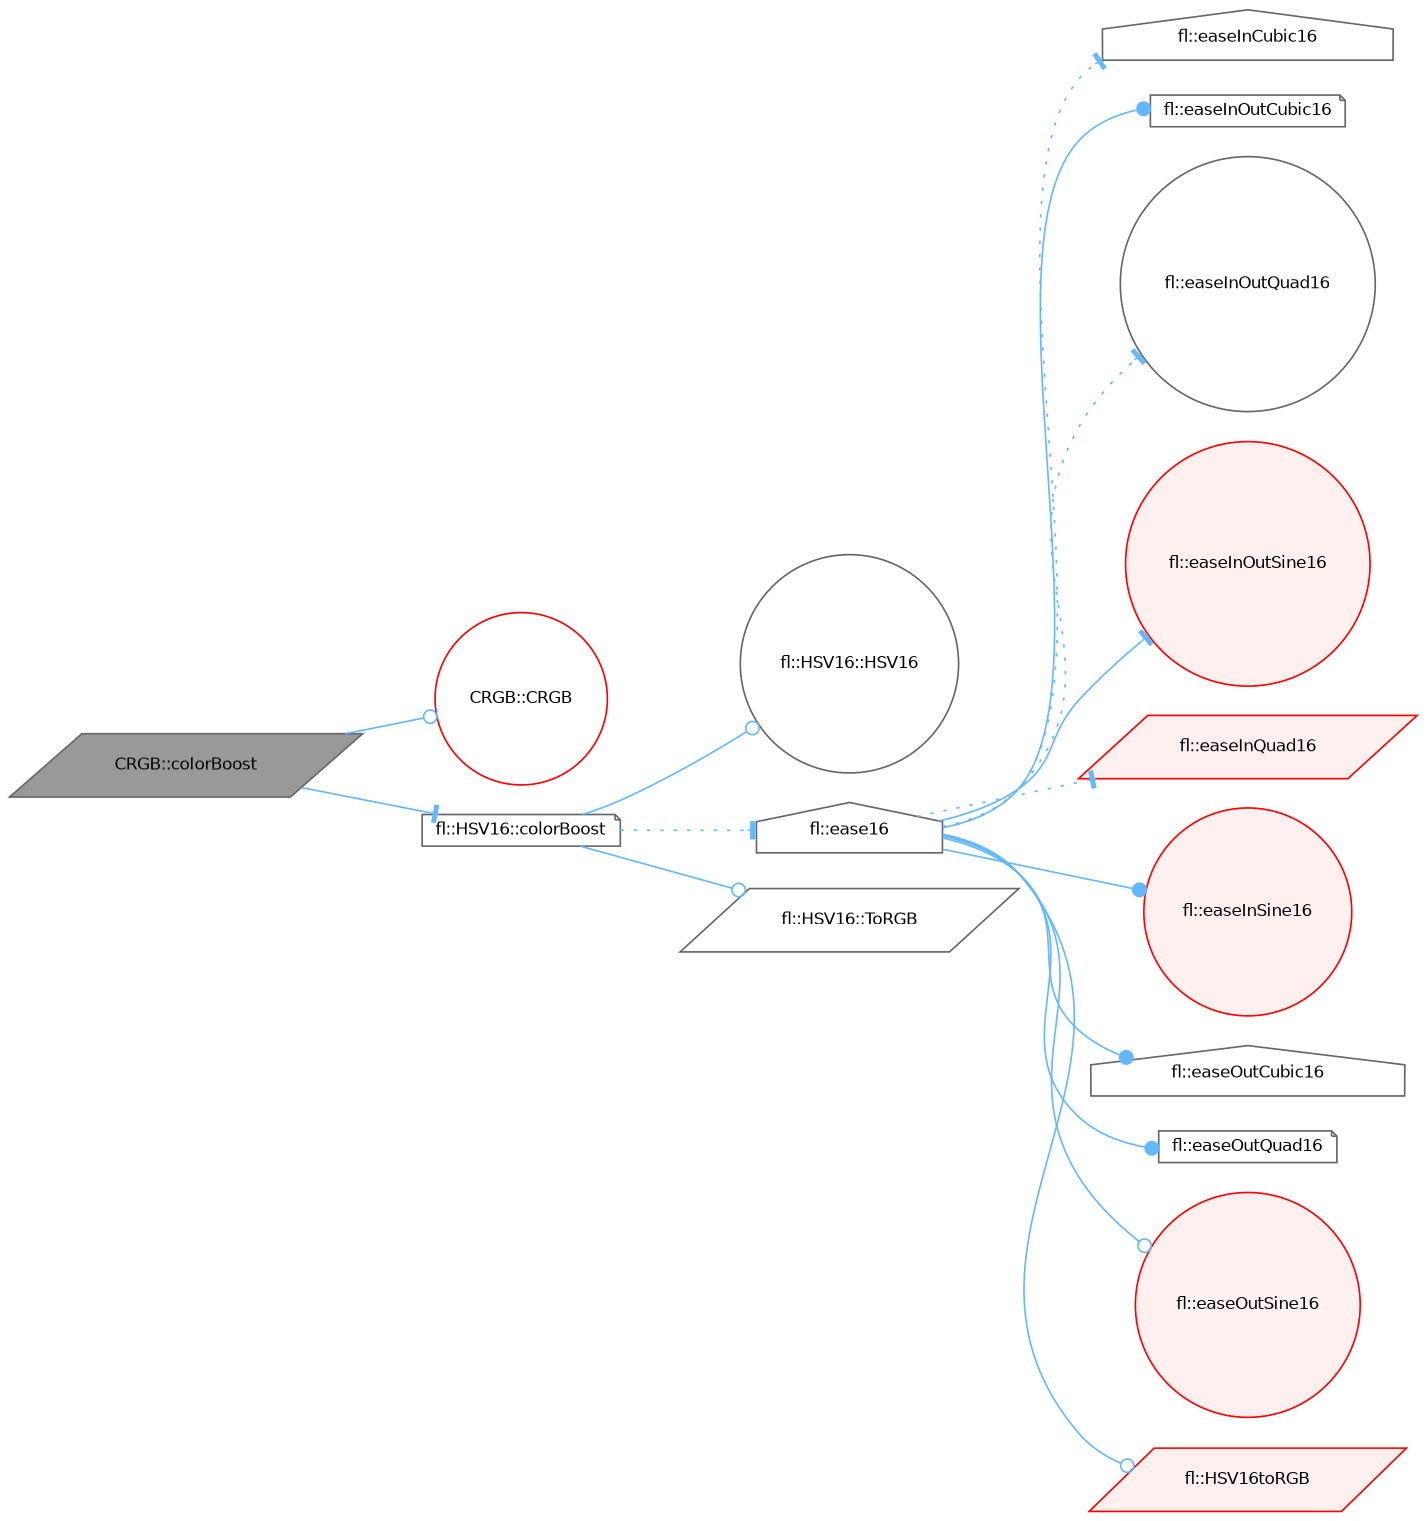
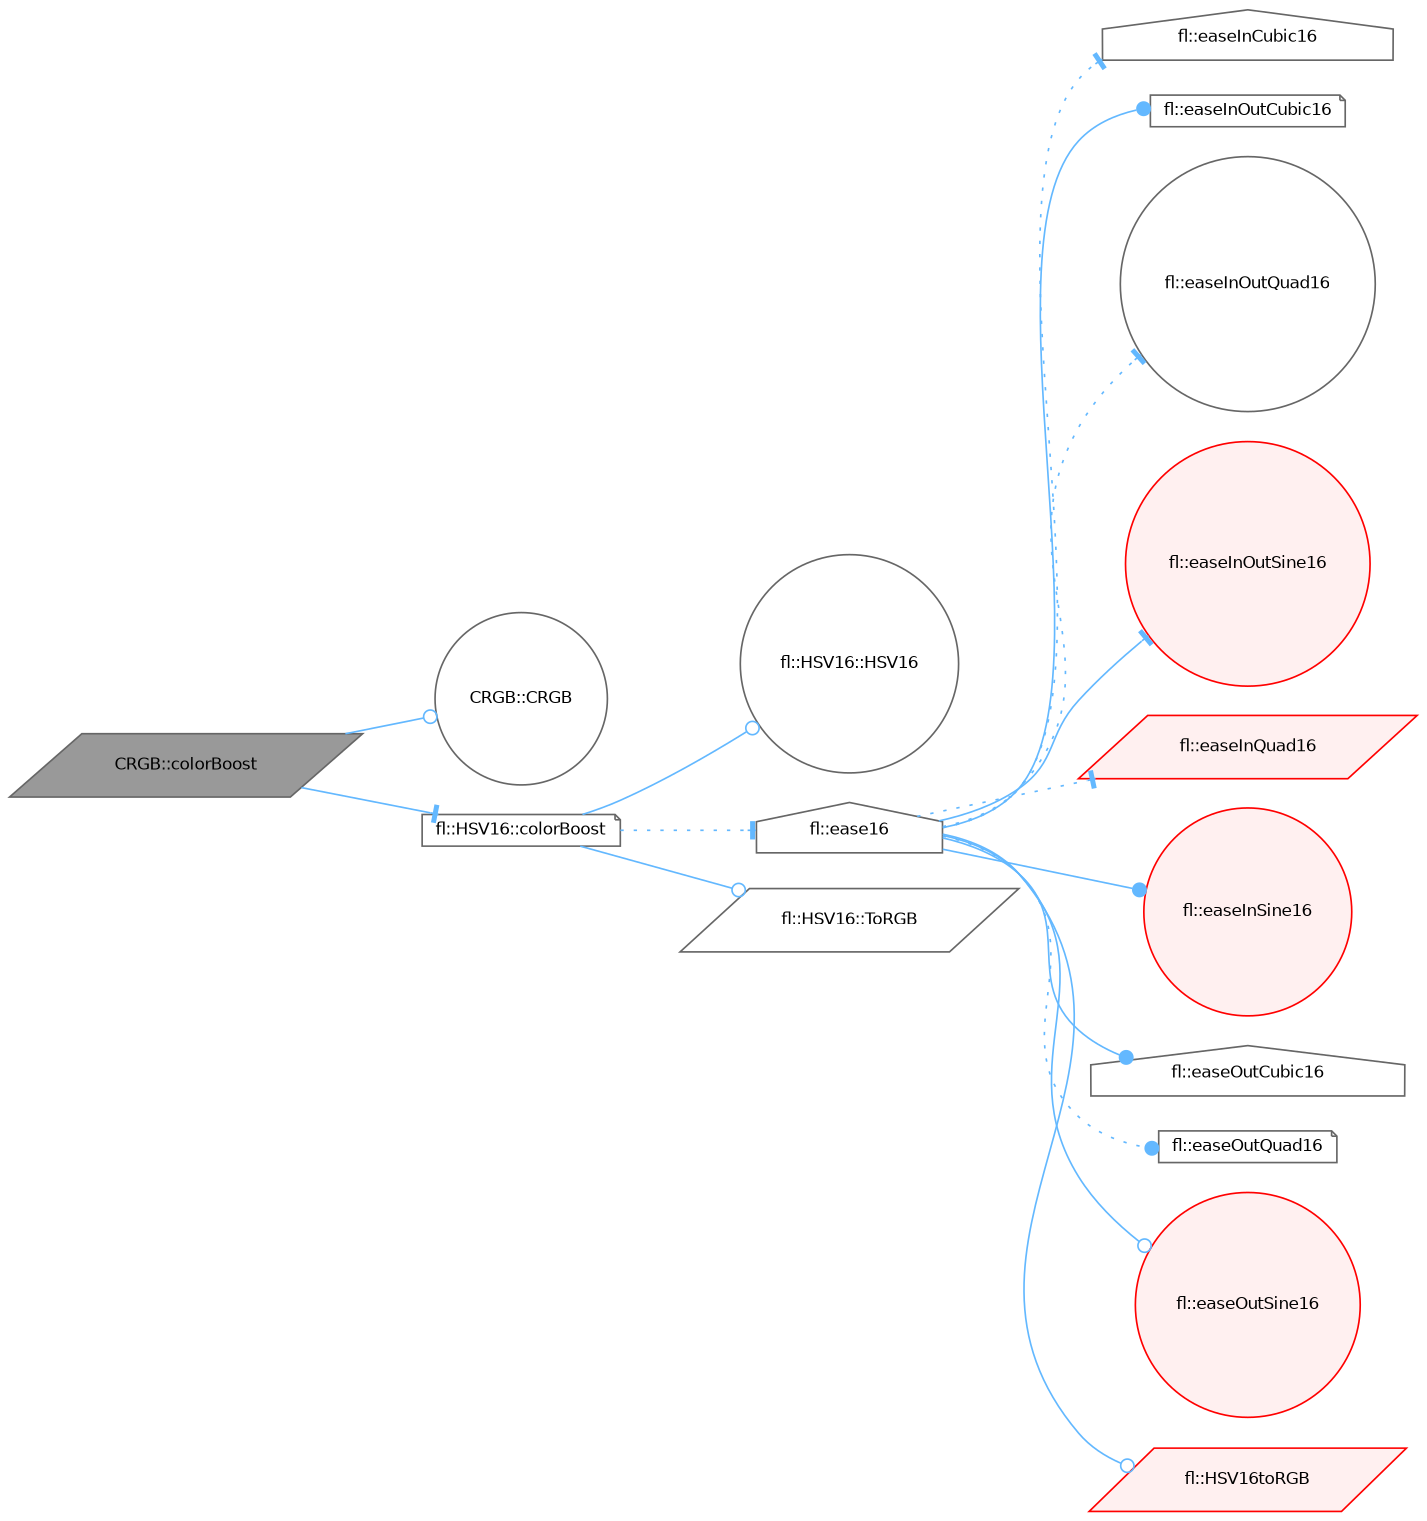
node "CRGB::CRGB": color red -> grey40
edge "fl::ease16" -> "fl::easeOutQuad16": style solid -> dotted
